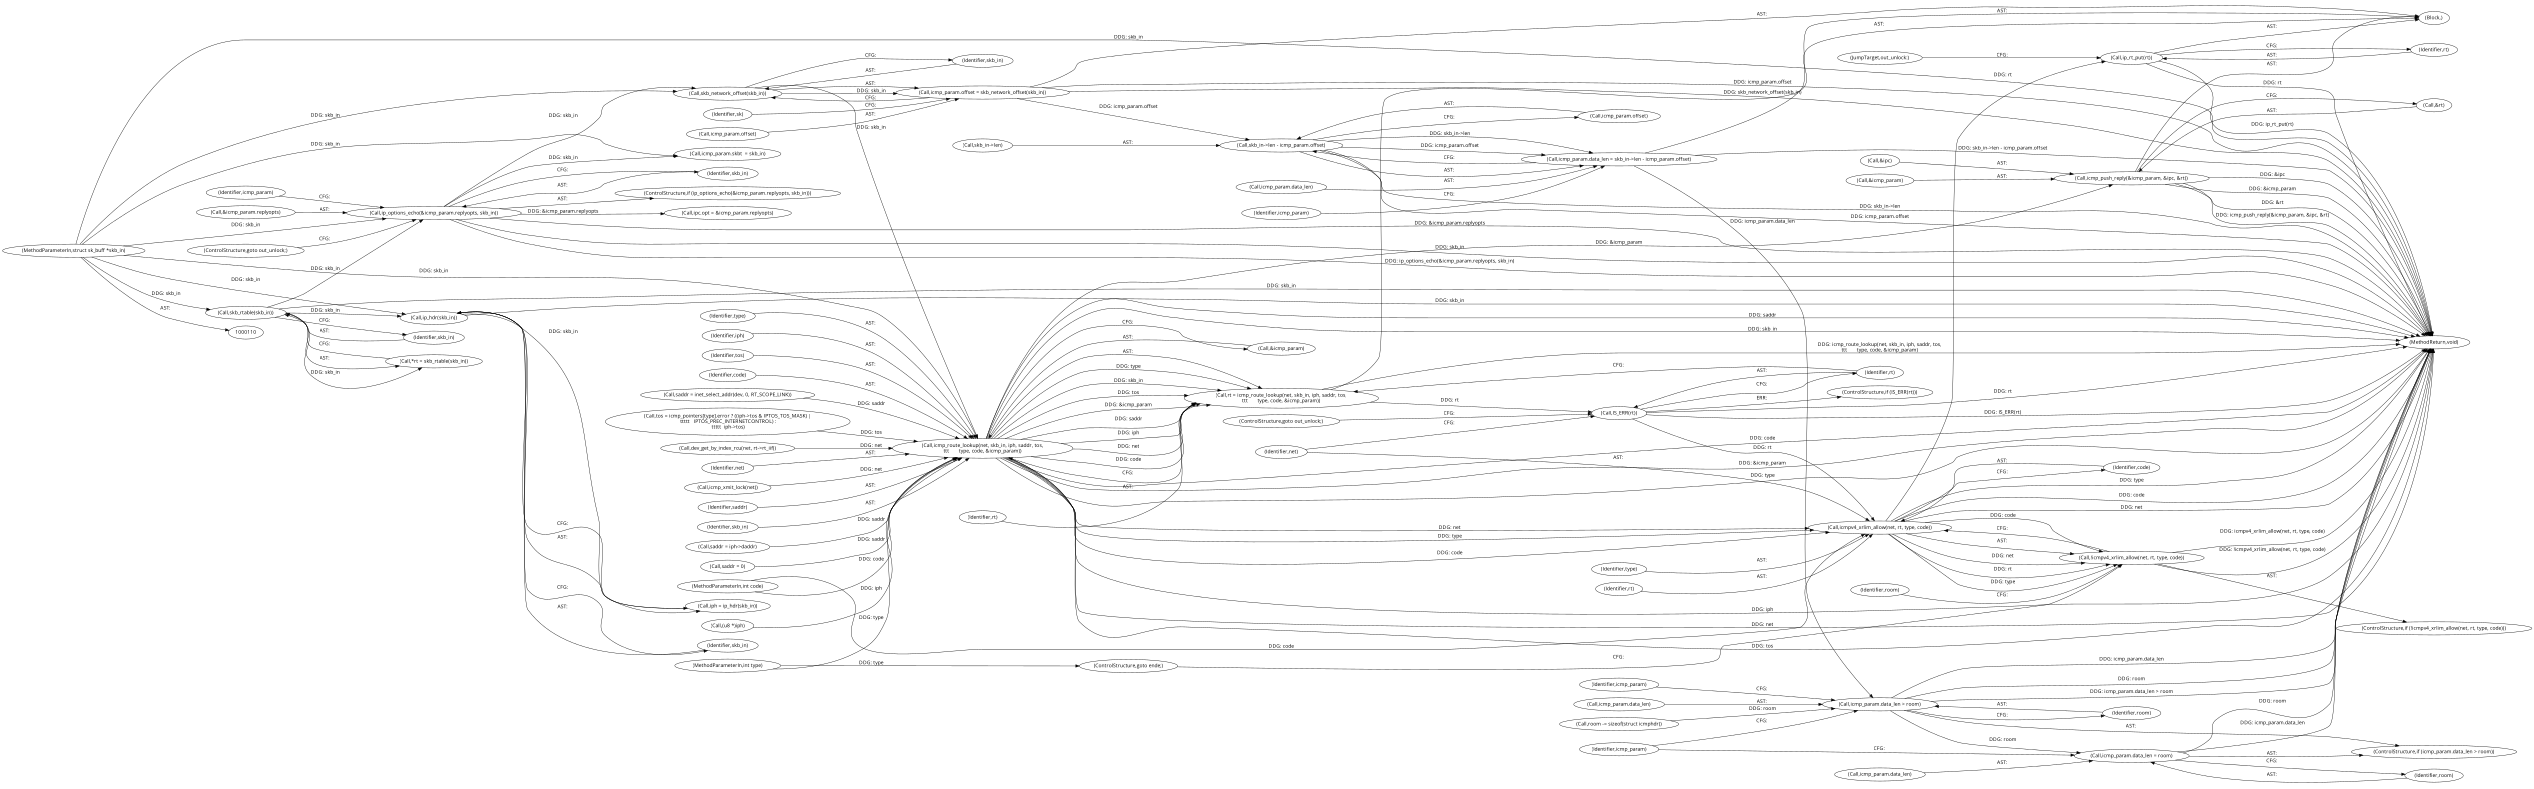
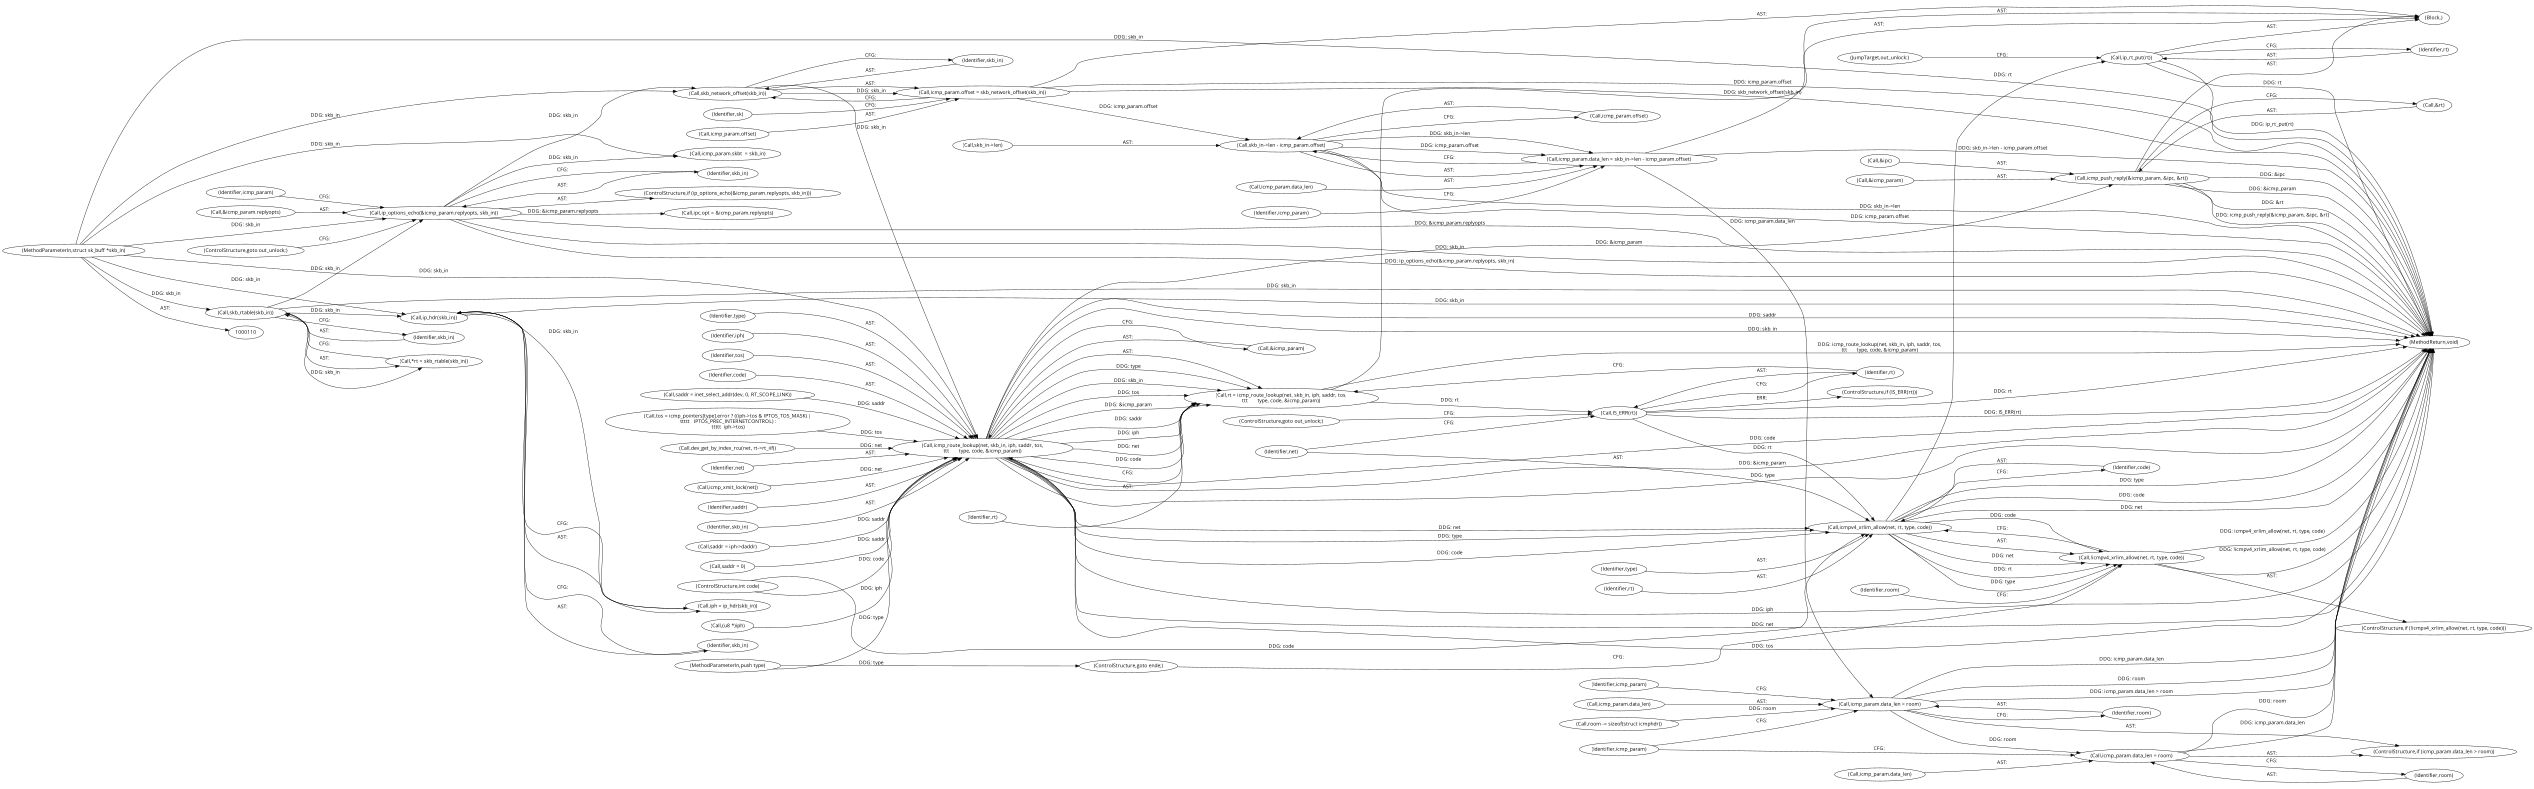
node "(MethodParameterIn,int code)": label "(MethodParameterIn,int code)" -> "(ControlStructure,int code)"
node "(MethodParameterIn,int type)": label "(MethodParameterIn,int type)" -> "(MethodParameterIn,push type)"
